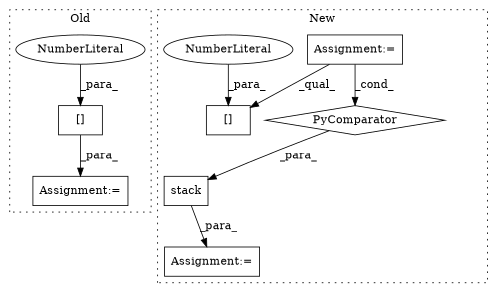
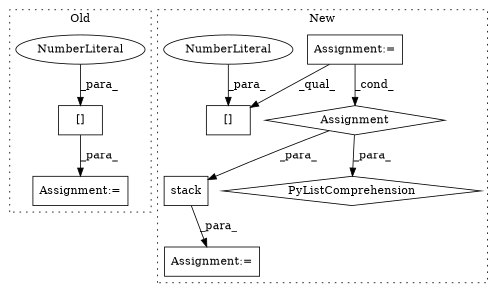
node "PyComparator": label "PyComparator" -> "Assignment"
node "PyListComprehension": added
